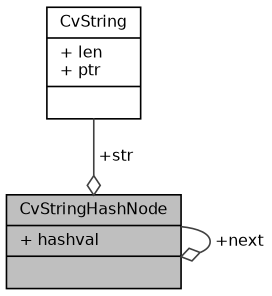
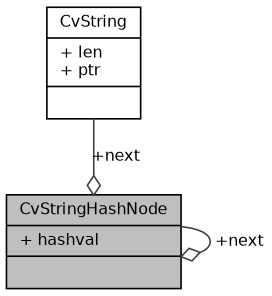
edge "CvString" -> "CvStringHashNode": label " +str" -> " +next"
